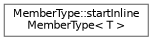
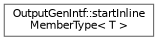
node "MemberType::startInline MemberType< T >": label "MemberType::startInline MemberType< T >" -> "OutputGenIntf::startInline MemberType< T >"
